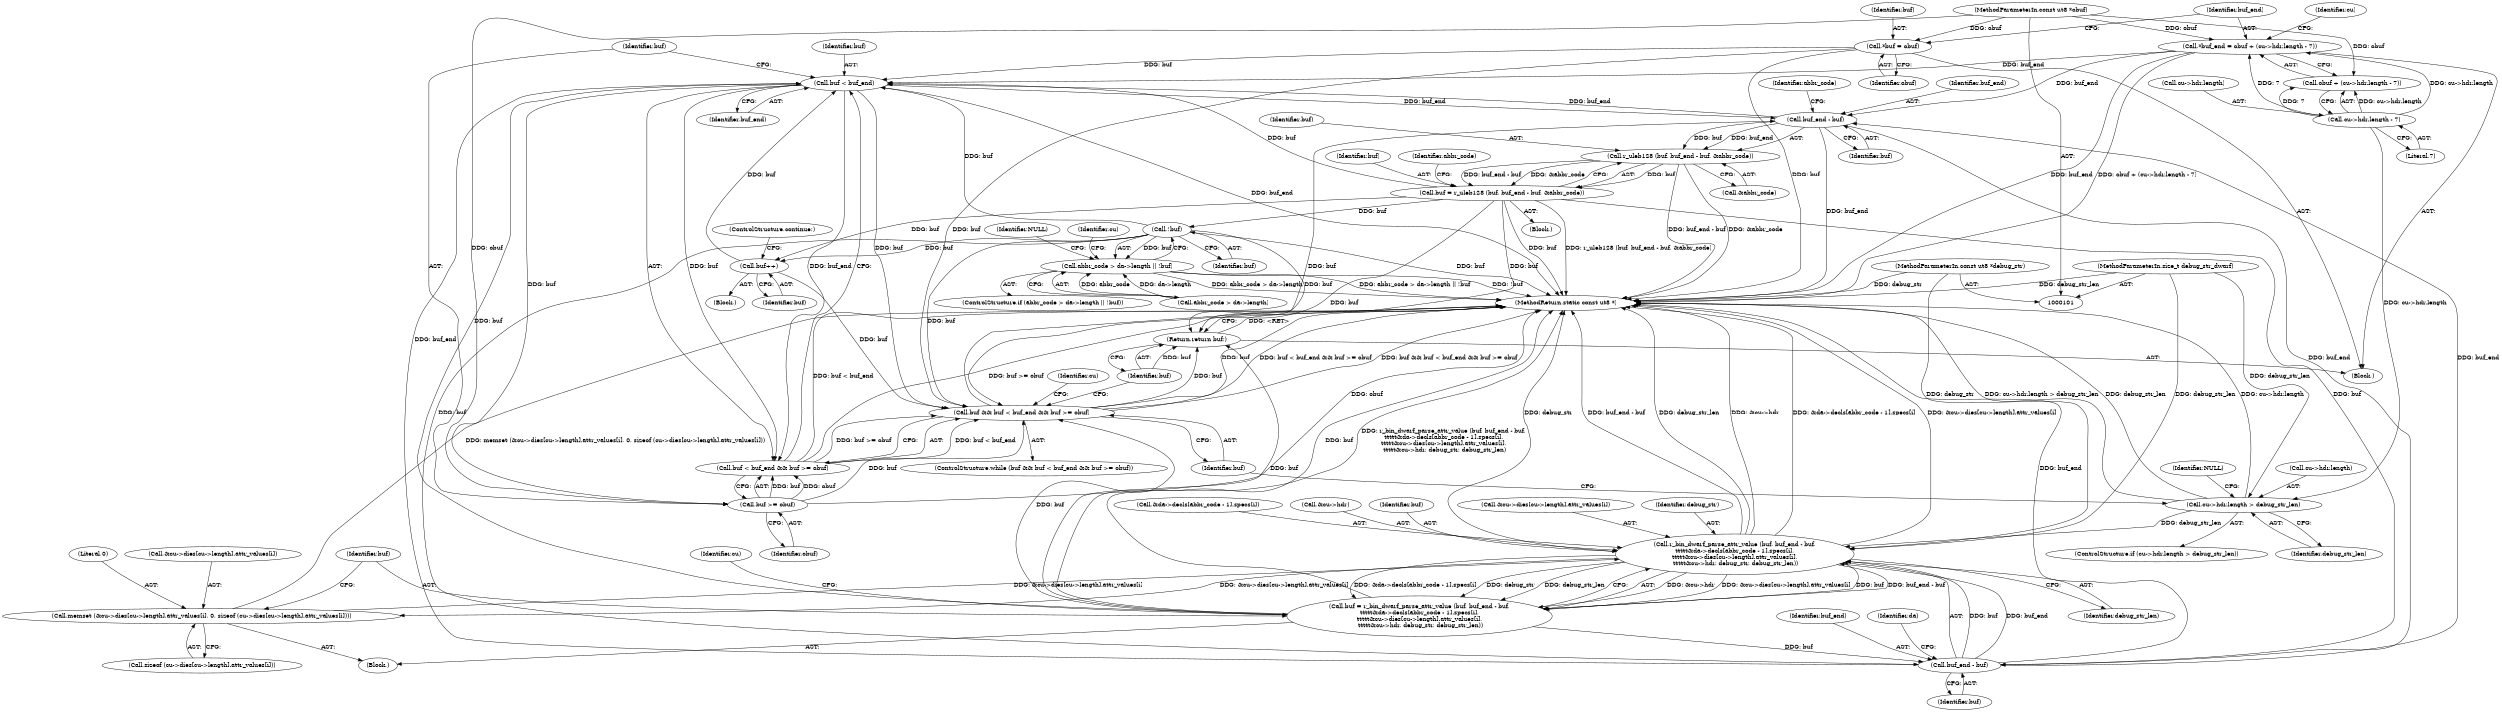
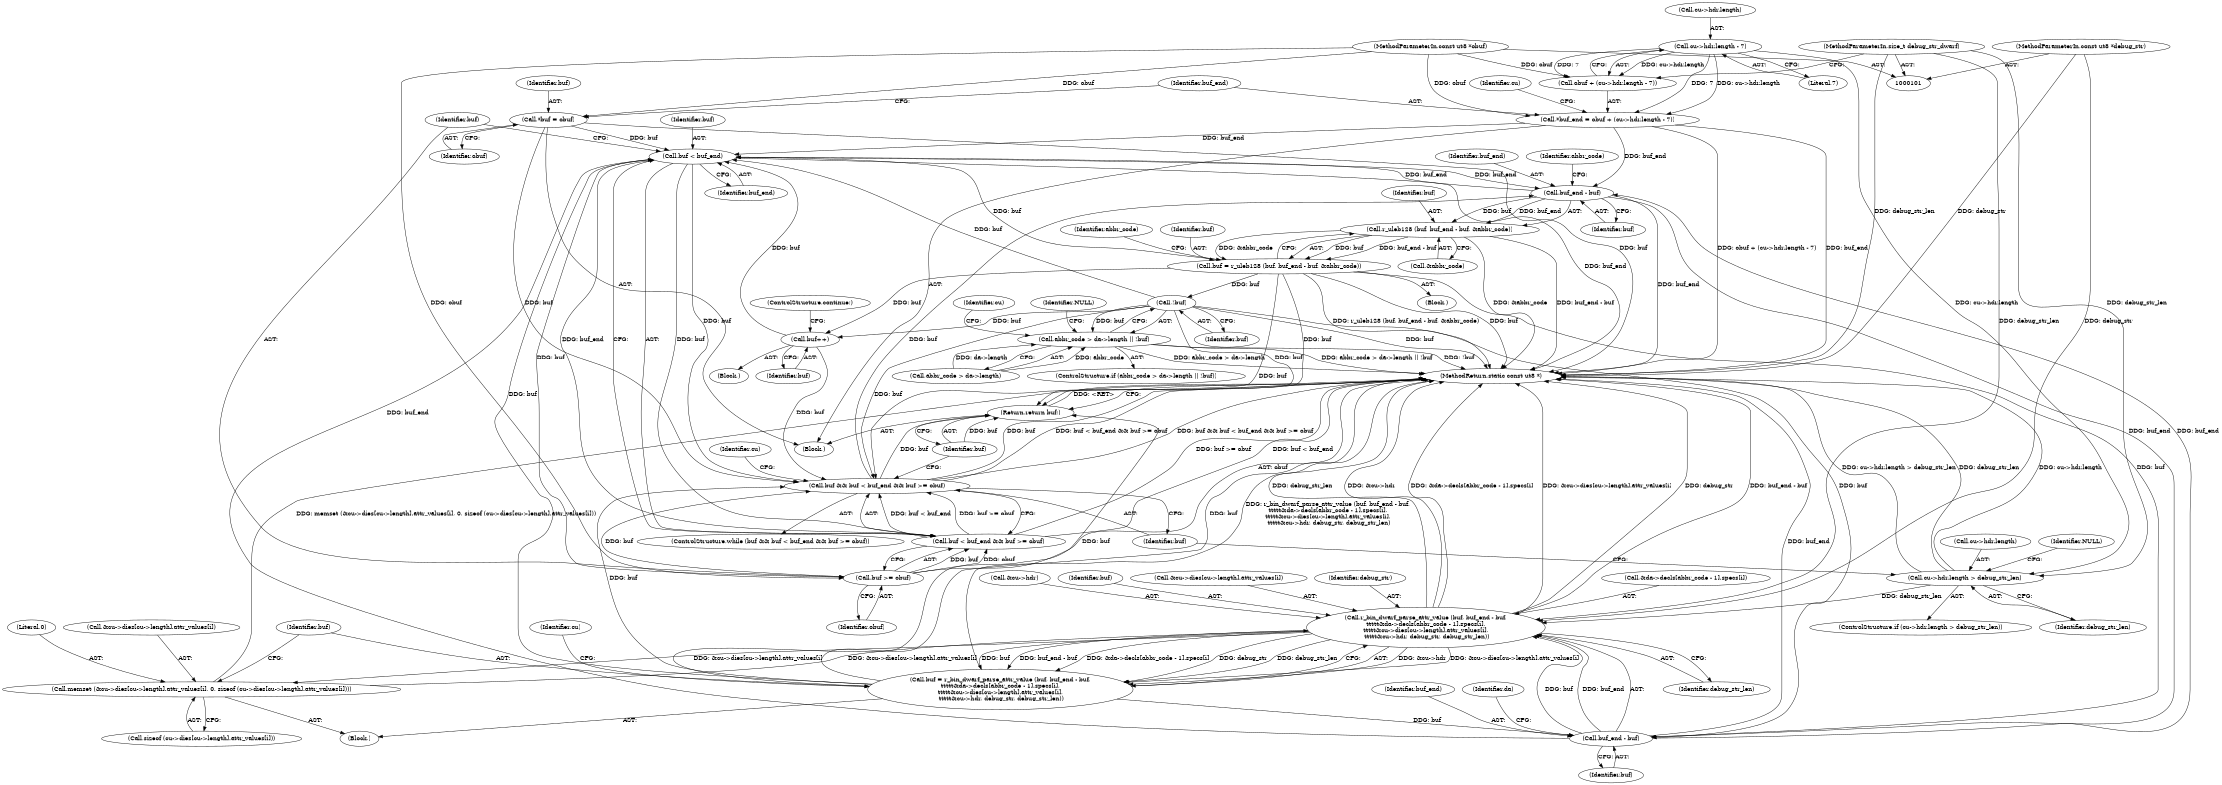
edge "(Call,*buf_end = obuf + (cu->hdr.length - 7))" -> "(Call,obuf + (cu->hdr.length - 7))": now "(MethodParameterIn,size_t debug_str_dwarf)" -> "(Call,obuf + (cu->hdr.length - 7))"
edge "(Call,buf >= obuf)" -> "(MethodReturn,static const ut8 *)": label "DDG: obuf" -> "AST: obuf"
